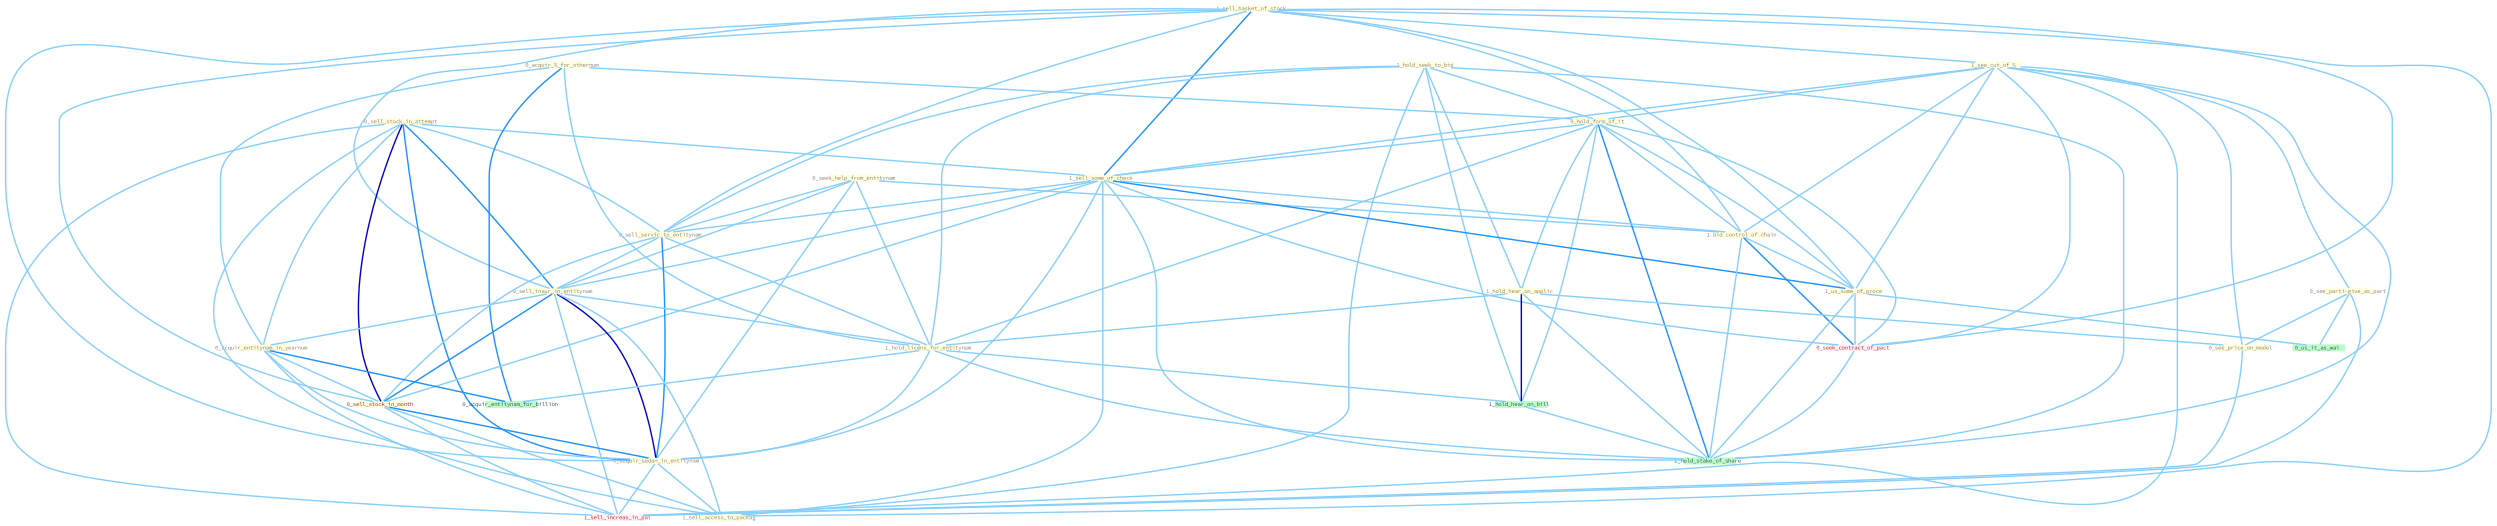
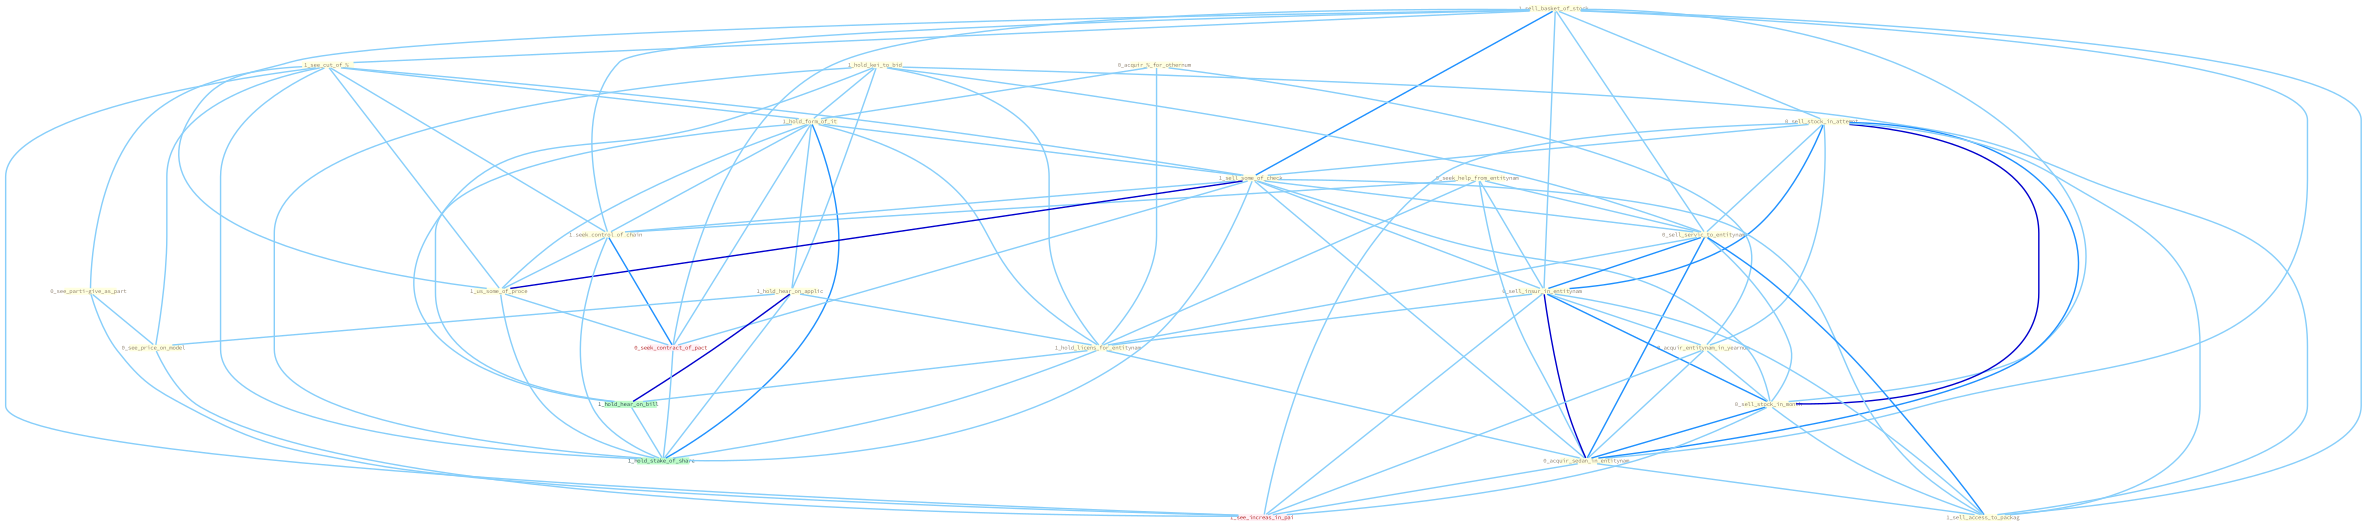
node "1_hold_seek_to_bid": label "1_hold_seek_to_bid" -> "1_hold_kei_to_bid"
edge "1_sell_basket_of_stock" -- "0_sell_stock_in_attempt": added
node "9_hold_form_of_it": label "9_hold_form_of_it" -> "1_hold_form_of_it"
edge "1_sell_some_of_check" -- "1_us_some_of_proce": color #1e90ff -> #0000cd
node "1_bid_control_of_chain": label "1_bid_control_of_chain" -> "1_seek_control_of_chain"
edge "0_sell_servic_to_entitynam" -- "0_sell_insur_in_entitynam": color #87cefa -> #1e90ff
edge "1_see_cut_of_%" -- "0_seek_contract_of_pact": removed
node "0_us_it_as_wai": removed
edge "0_sell_servic_to_entitynam" -- "1_sell_access_to_packag": added
node "0_sell_stock_in_month": fontcolor #b22222 -> #8b7d6b
node "0_acquir_entitynam_for_billion": removed
node "1_sell_increas_in_pai": label "1_sell_increas_in_pai" -> "1_see_increas_in_pai"
